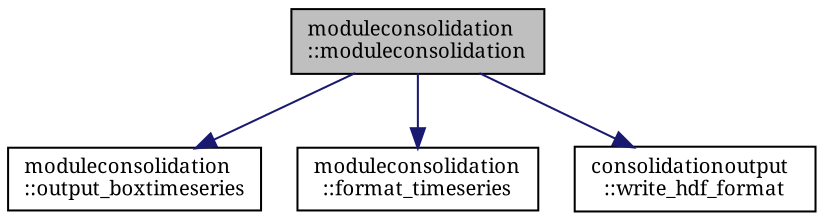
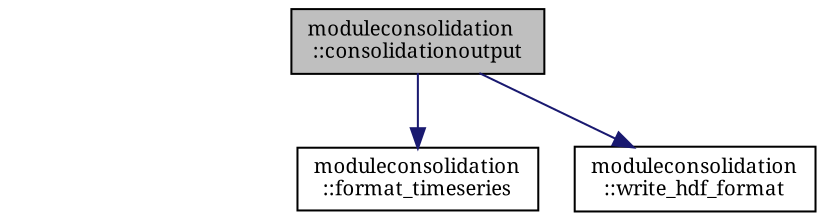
node "moduleconsolidation ::moduleconsolidation": label "moduleconsolidation ::moduleconsolidation" -> "moduleconsolidation ::consolidationoutput"
node "moduleconsolidation ::output_boxtimeseries": removed
node "consolidationoutput ::write_hdf_format": label "consolidationoutput ::write_hdf_format" -> "moduleconsolidation ::write_hdf_format"
